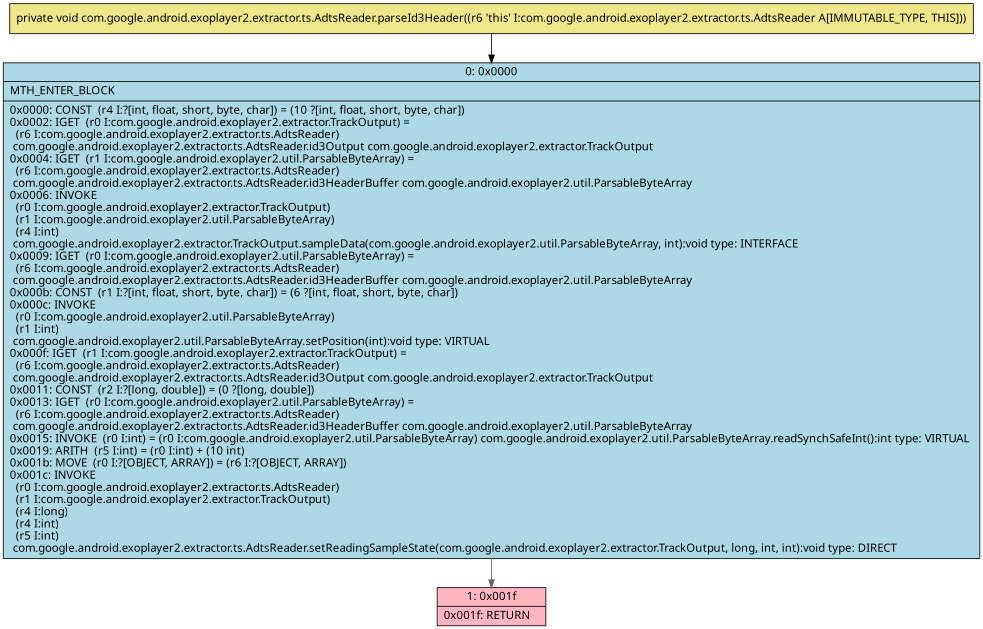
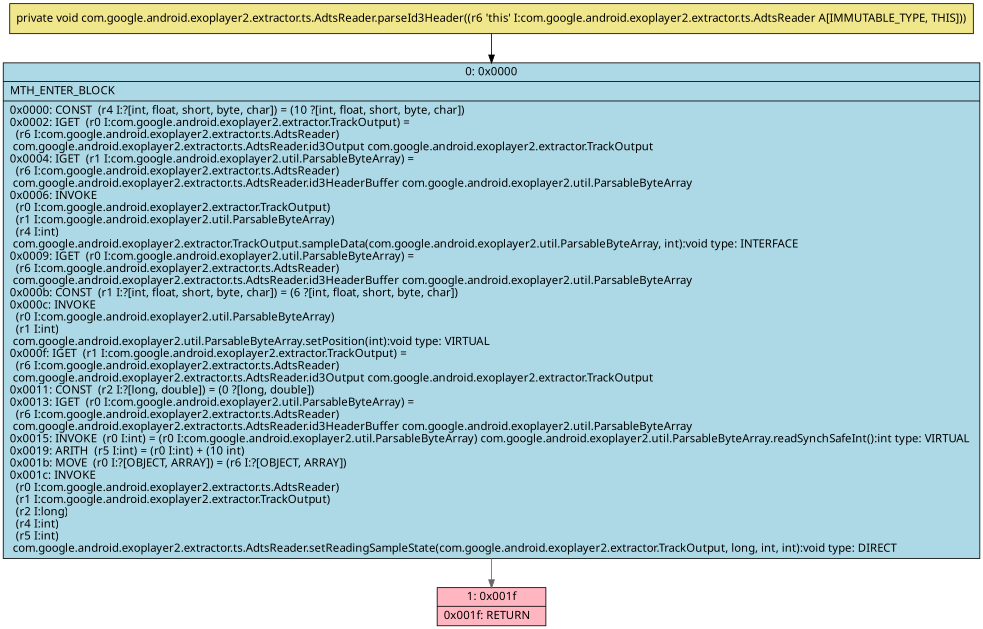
node "0: 0x0000": text "(r4 I:long)" -> "(r2 I:long)"
